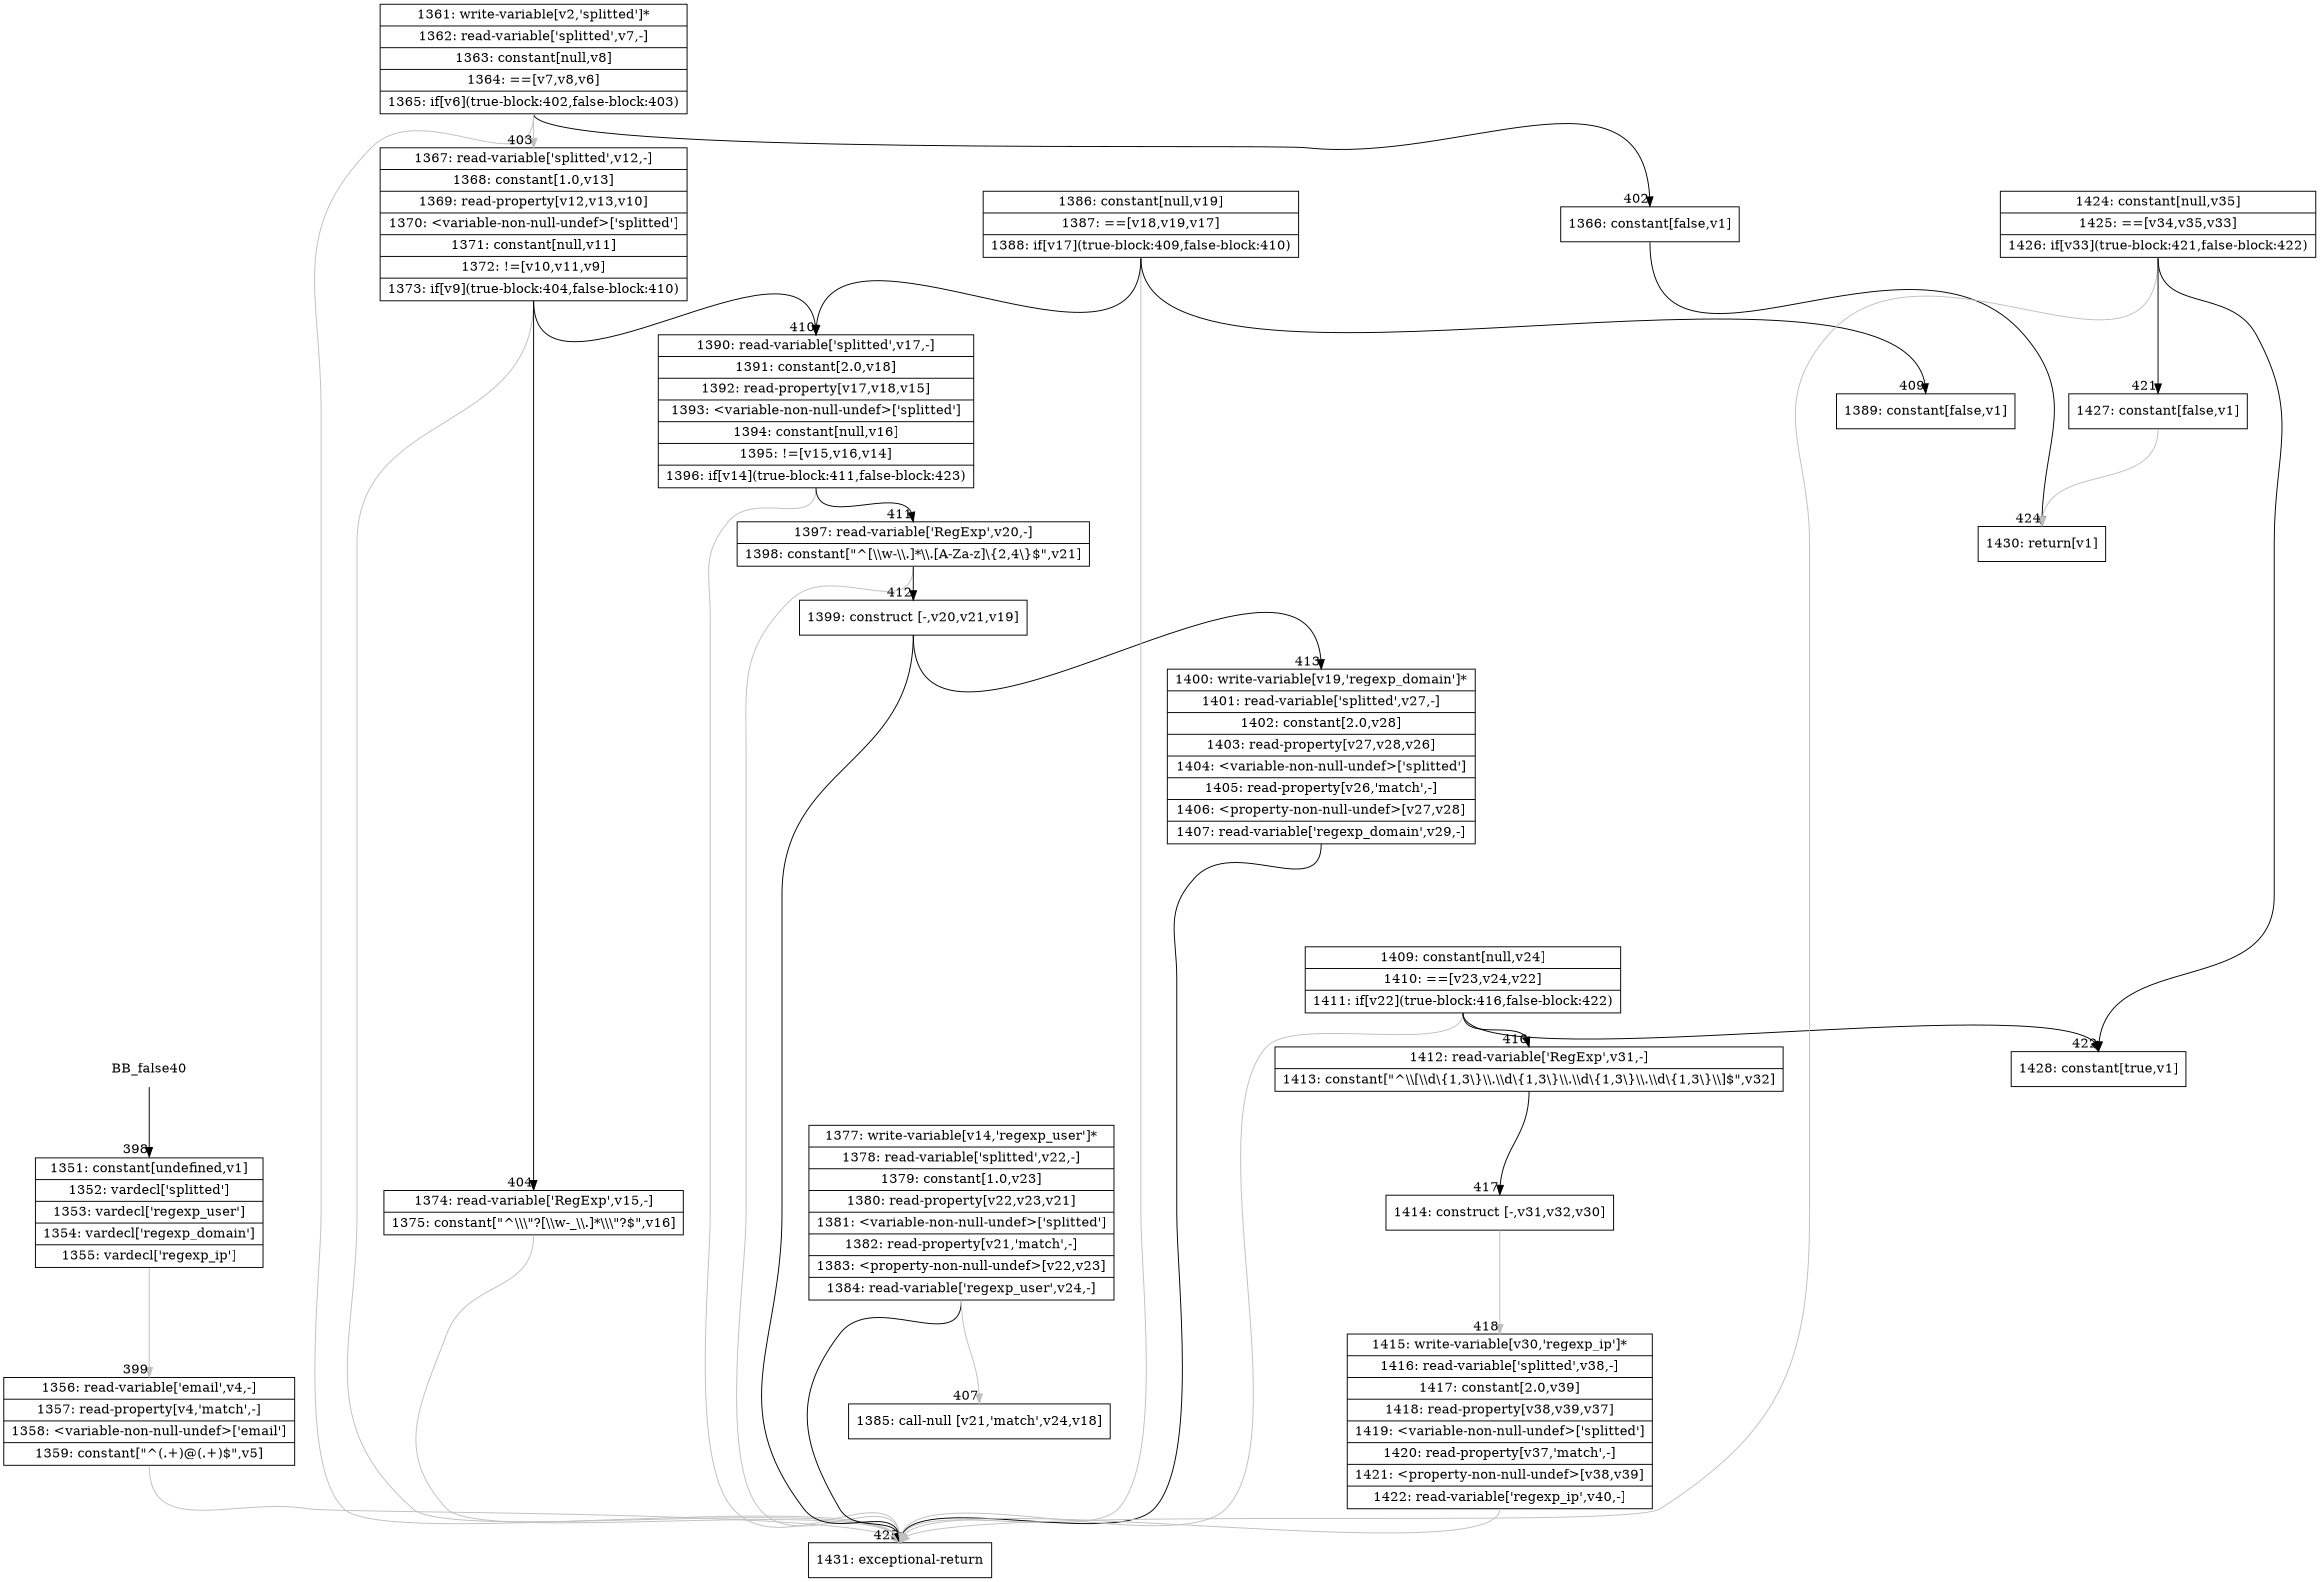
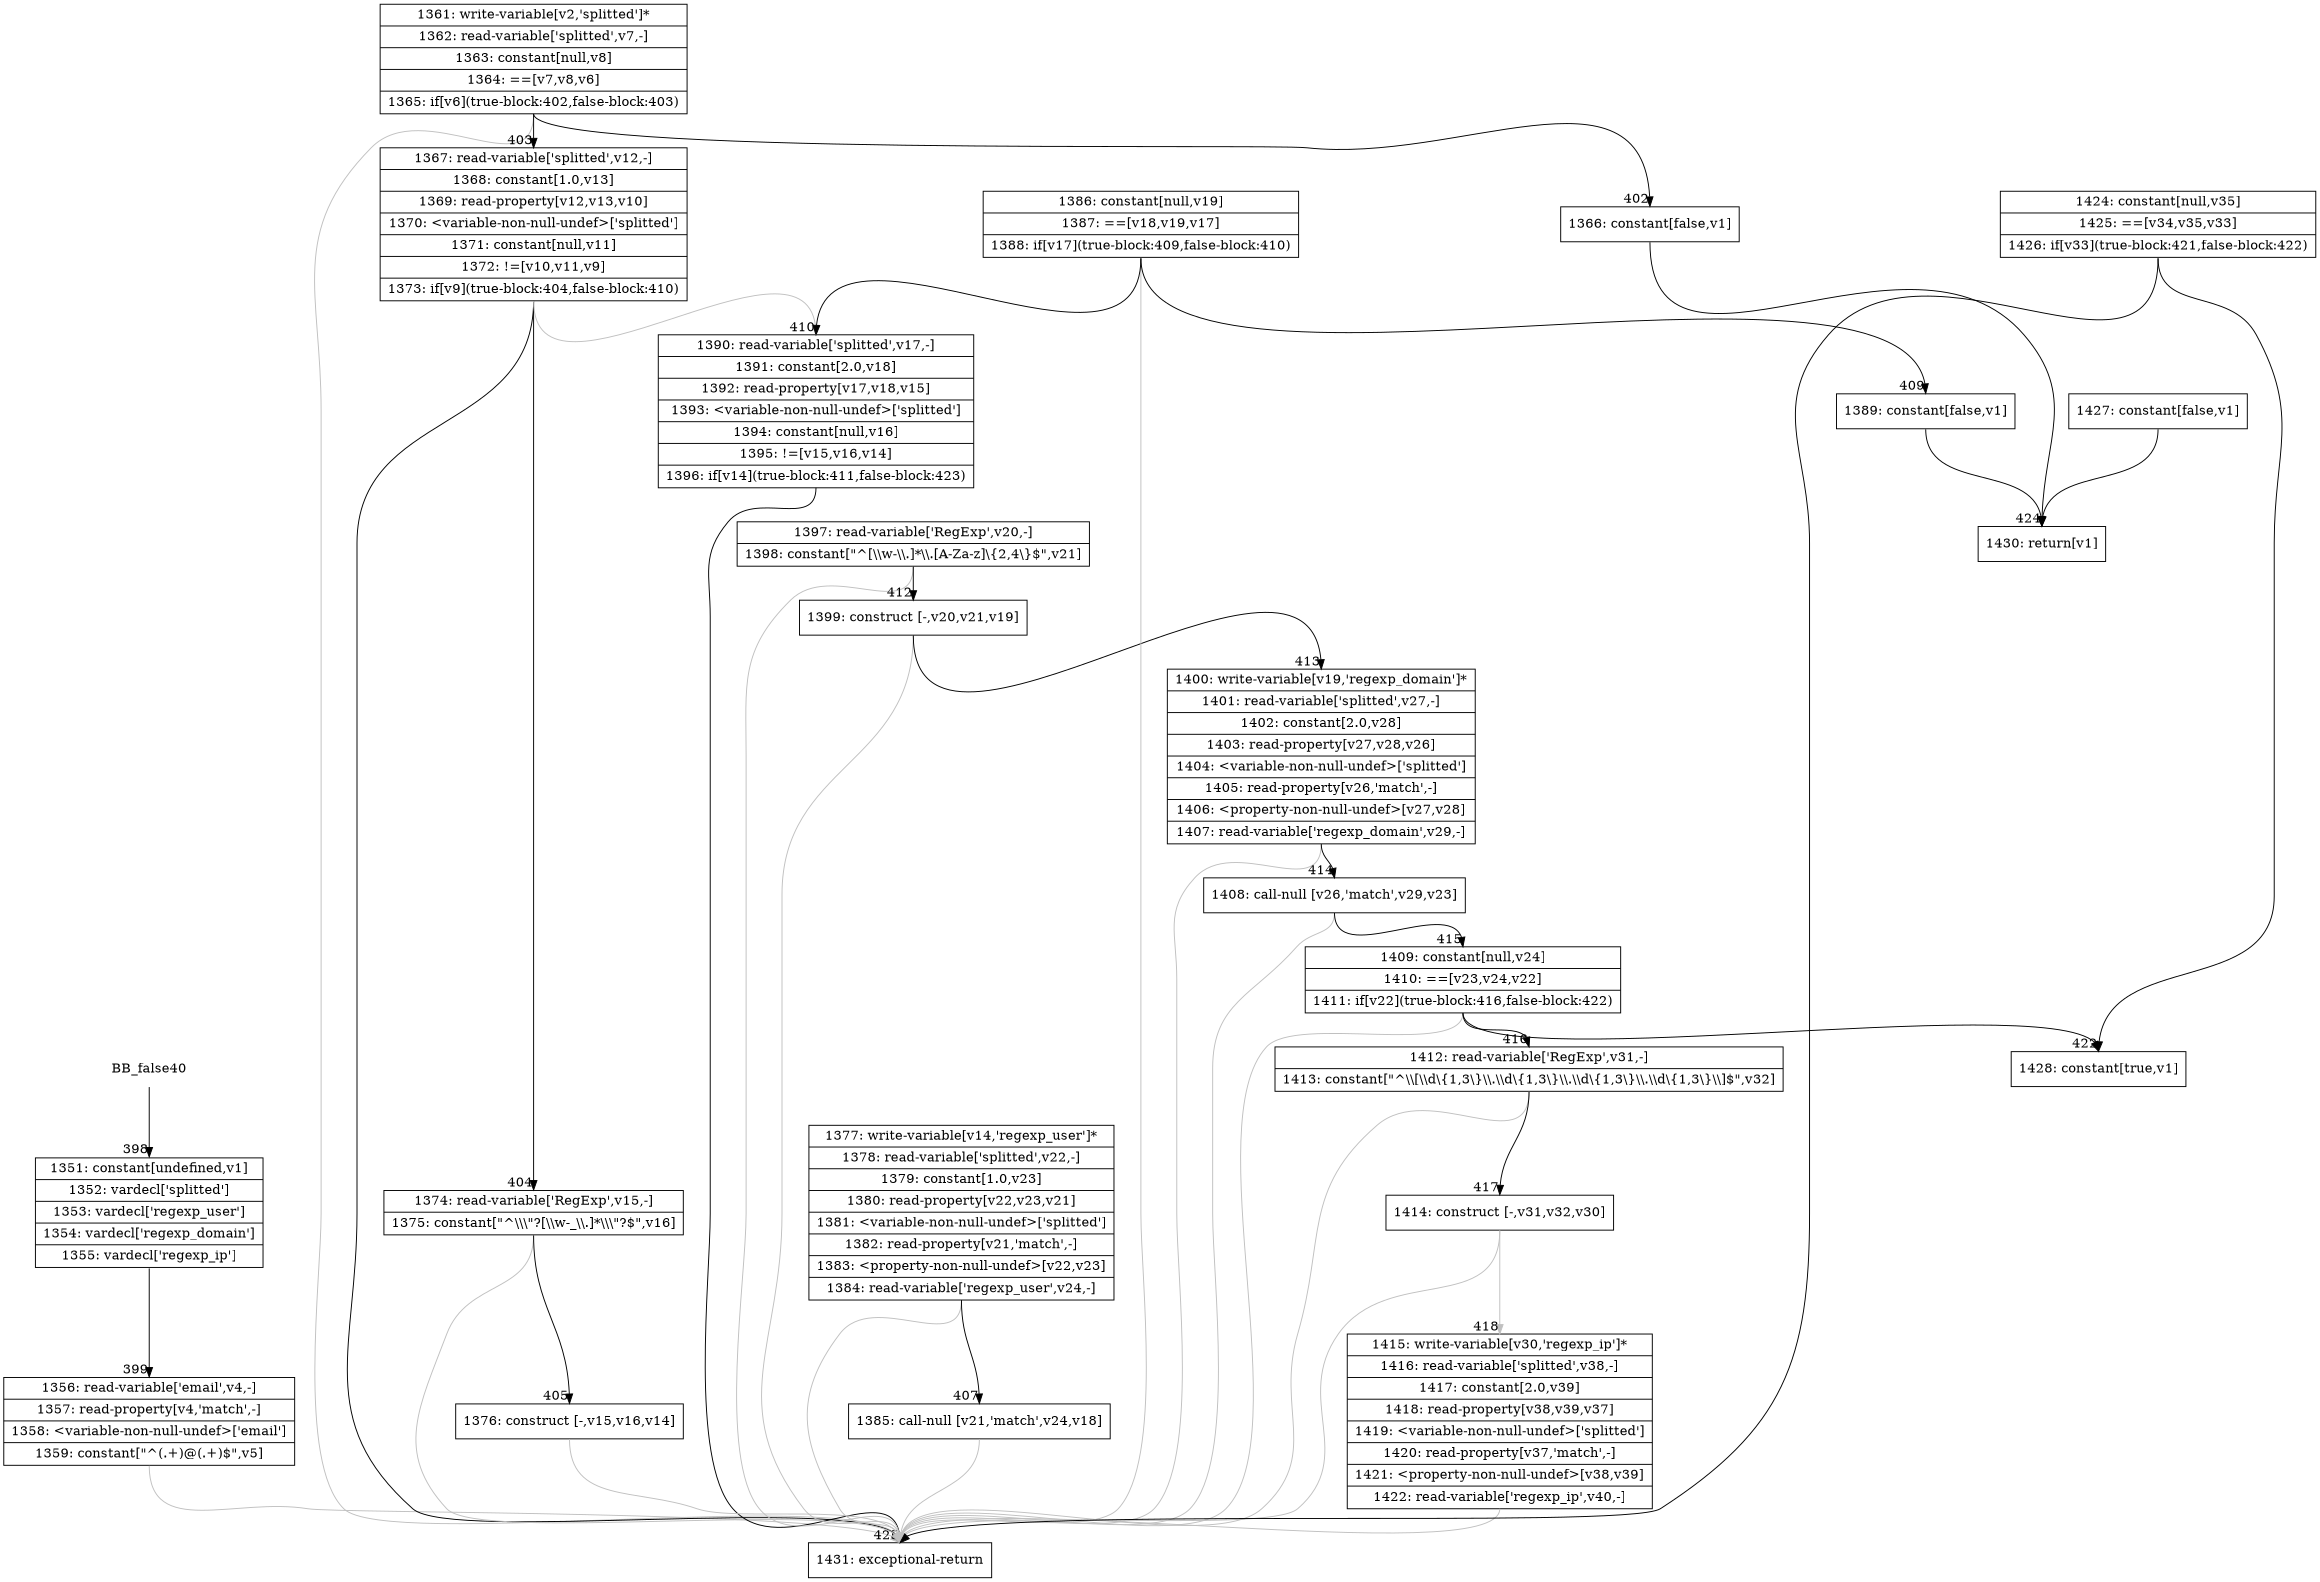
edge "1361: write-variable[v2,'splitted']*" -> "1367: read-variable['splitted',v12,-]": color gray -> black
edge "1367: read-variable['splitted',v12,-]" -> "1390: read-variable['splitted',v17,-]": color black -> gray
edge "1424: constant[null,v35]" -> "1427: constant[false,v1]": removed
edge "1389: constant[false,v1]" -> "1430: return[v1]": added
edge "1427: constant[false,v1]" -> "1430: return[v1]": color gray -> black
edge "1390: read-variable['splitted',v17,-]" -> "1397: read-variable['RegExp',v20,-]": removed
node "1408: call-null [v26,'match',v29,v23]": added
edge "1390: read-variable['splitted',v17,-]" -> "1431: exceptional-return": color gray -> black
edge "1399: construct [-,v20,v21,v19]" -> "1431: exceptional-return": color black -> gray
edge "1367: read-variable['splitted',v12,-]" -> "1431: exceptional-return": color gray -> black
edge "1424: constant[null,v35]" -> "1431: exceptional-return": color gray -> black
edge "1400: write-variable[v19,'regexp_domain']*" -> "1431: exceptional-return": color black -> gray
edge "1351: constant[undefined,v1]" -> "1356: read-variable['email',v4,-]": color gray -> black
edge "1377: write-variable[v14,'regexp_user']*" -> "1385: call-null [v21,'match',v24,v18]": color gray -> black
edge "1377: write-variable[v14,'regexp_user']*" -> "1431: exceptional-return": color black -> gray
edge "1412: read-variable['RegExp',v31,-]" -> "1431: exceptional-return": added
node "1376: construct [-,v15,v16,v14]": added
edge "1385: call-null [v21,'match',v24,v18]" -> "1431: exceptional-return": added
edge "1414: construct [-,v31,v32,v30]" -> "1431: exceptional-return": added
